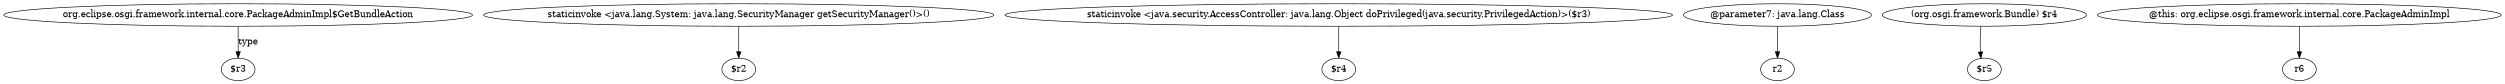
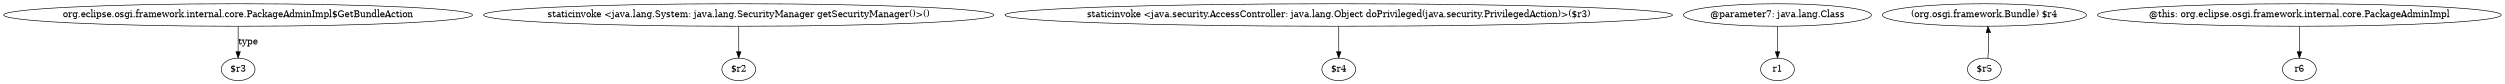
edge "(org.osgi.framework.Bundle) $r4" -> "$r5": reversed
node "r2": label "r2" -> "r1"
